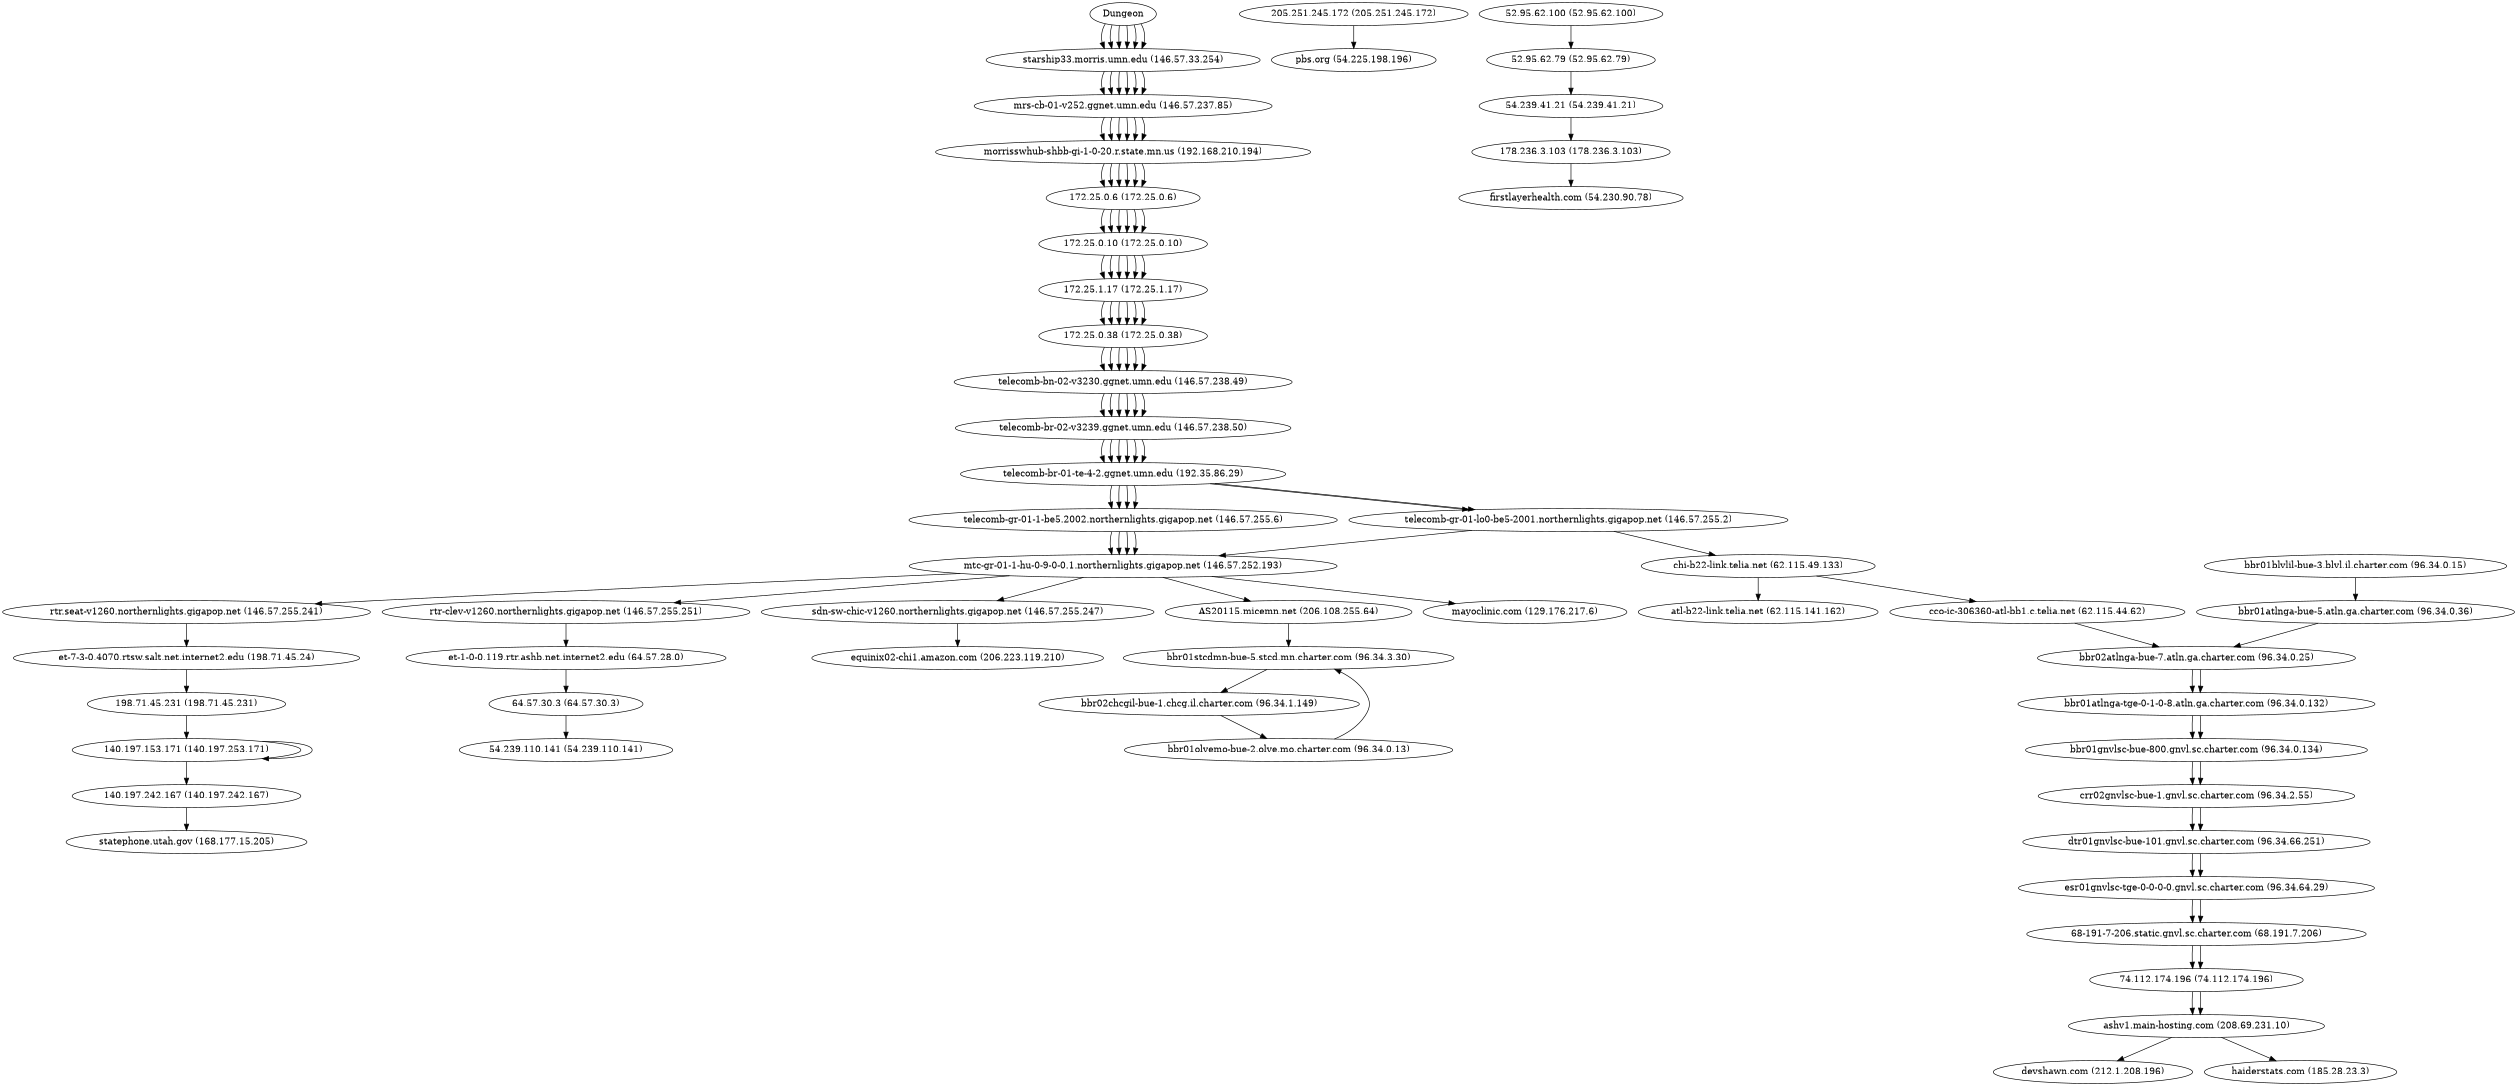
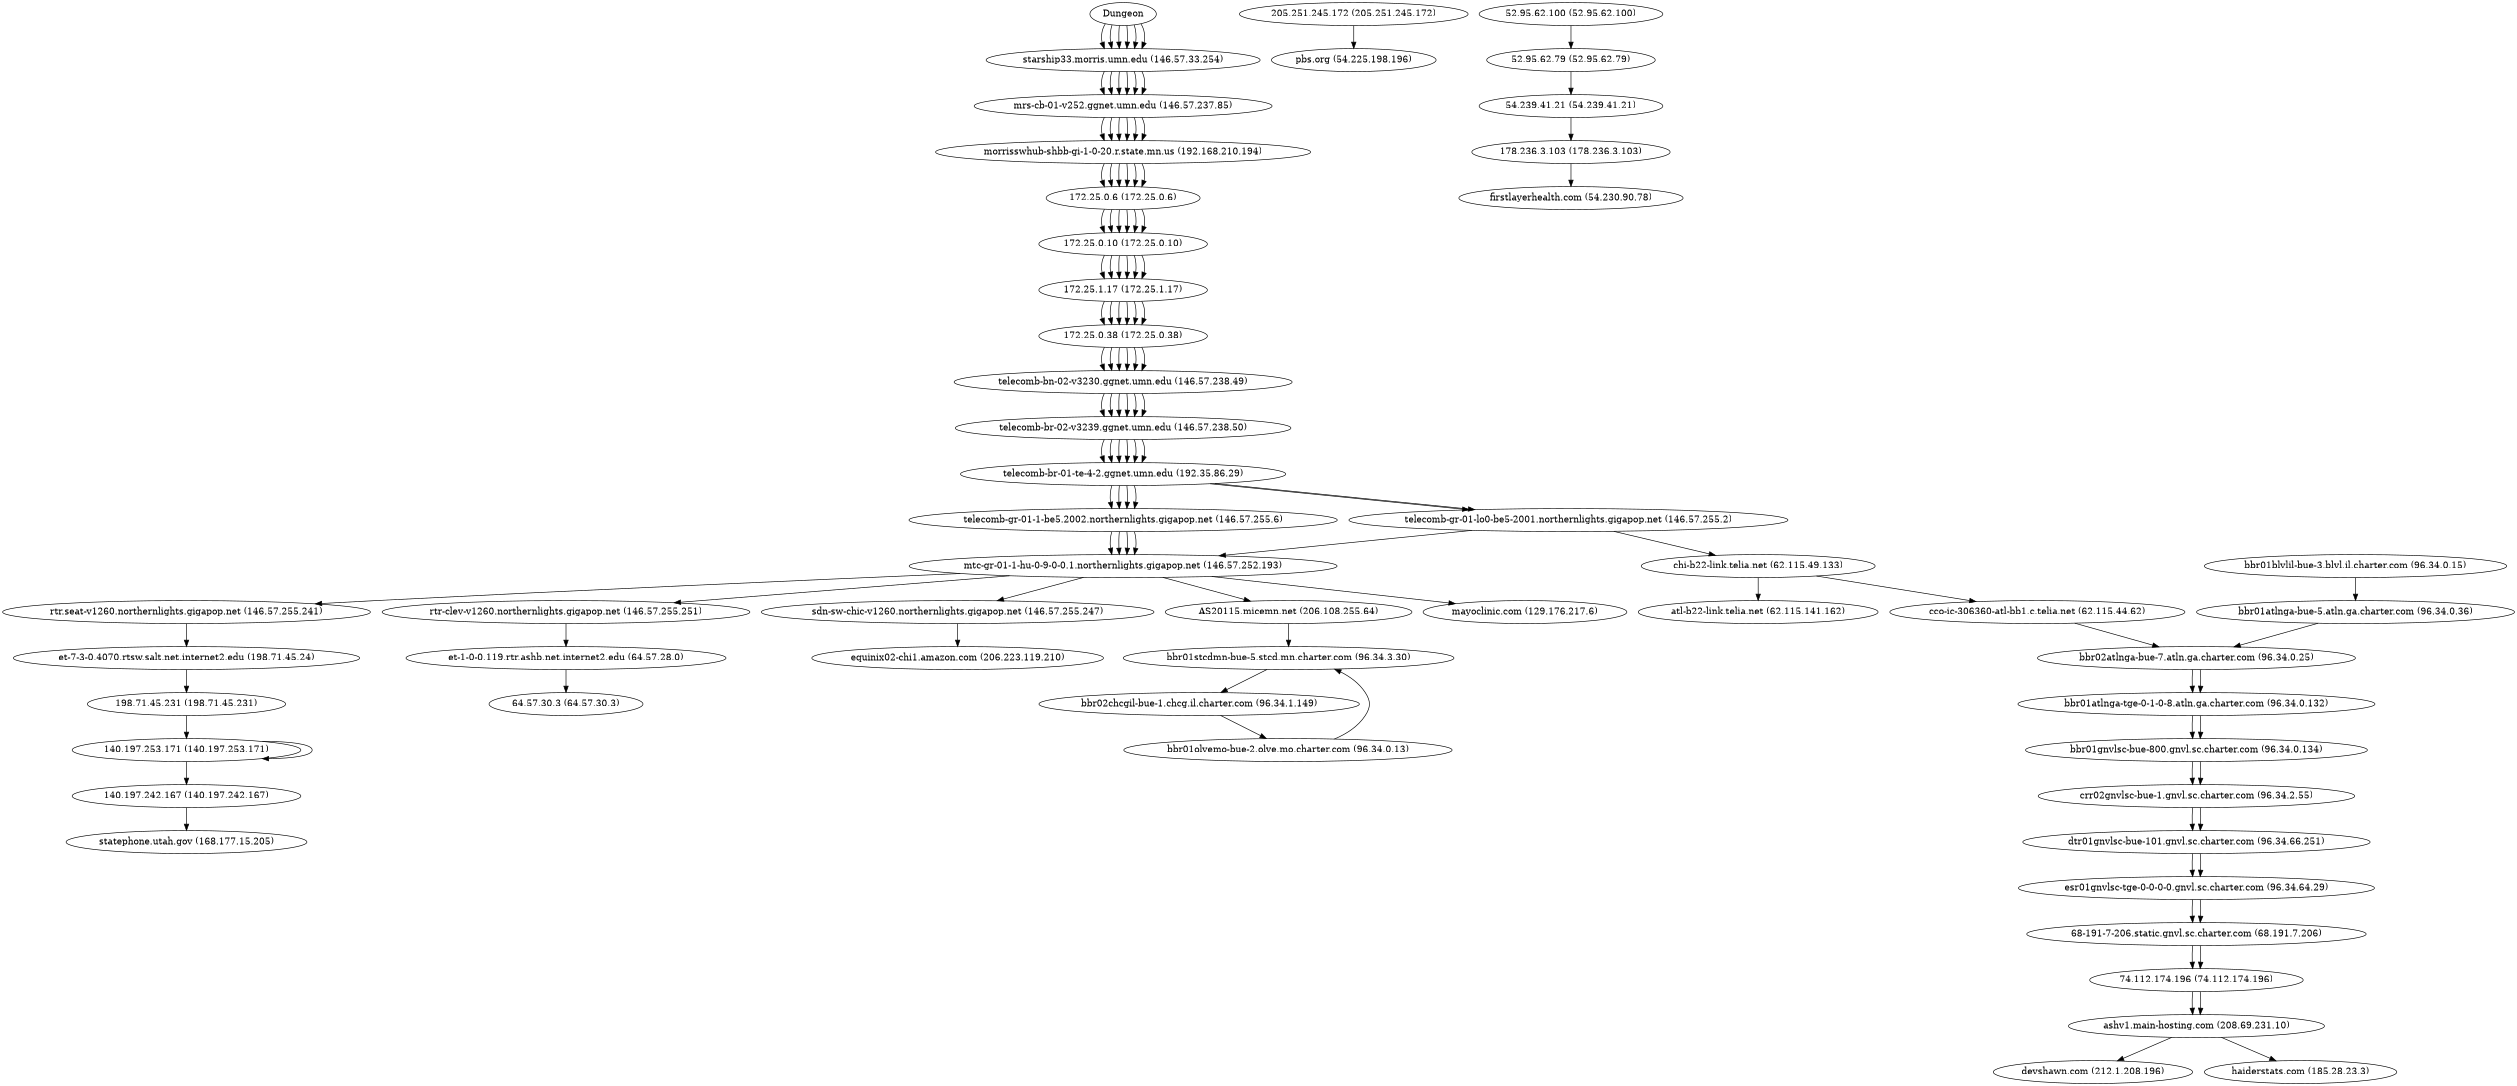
node "140.197.153.171 (140.197.253.171)": label "140.197.153.171 (140.197.253.171)" -> "140.197.253.171 (140.197.253.171)"
node "54.239.110.141 (54.239.110.141)": removed
